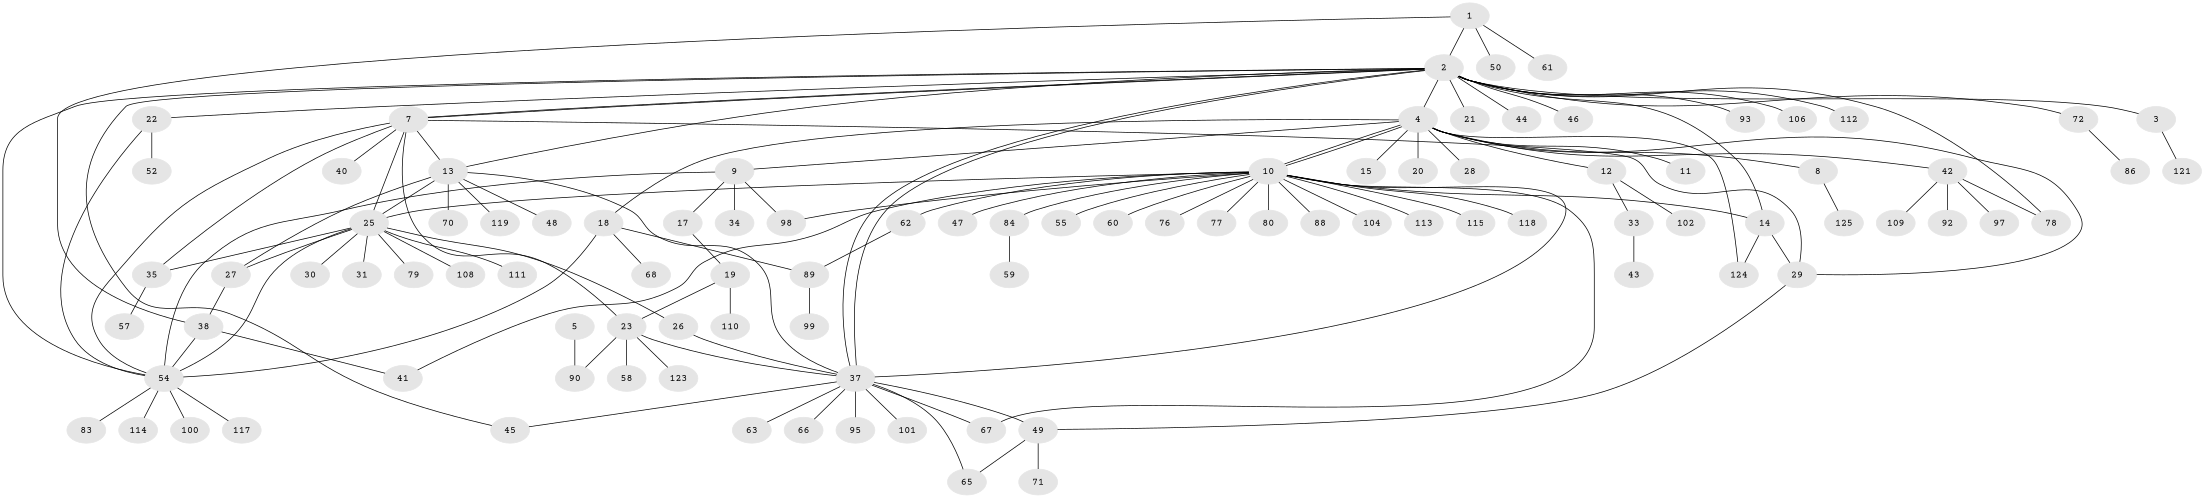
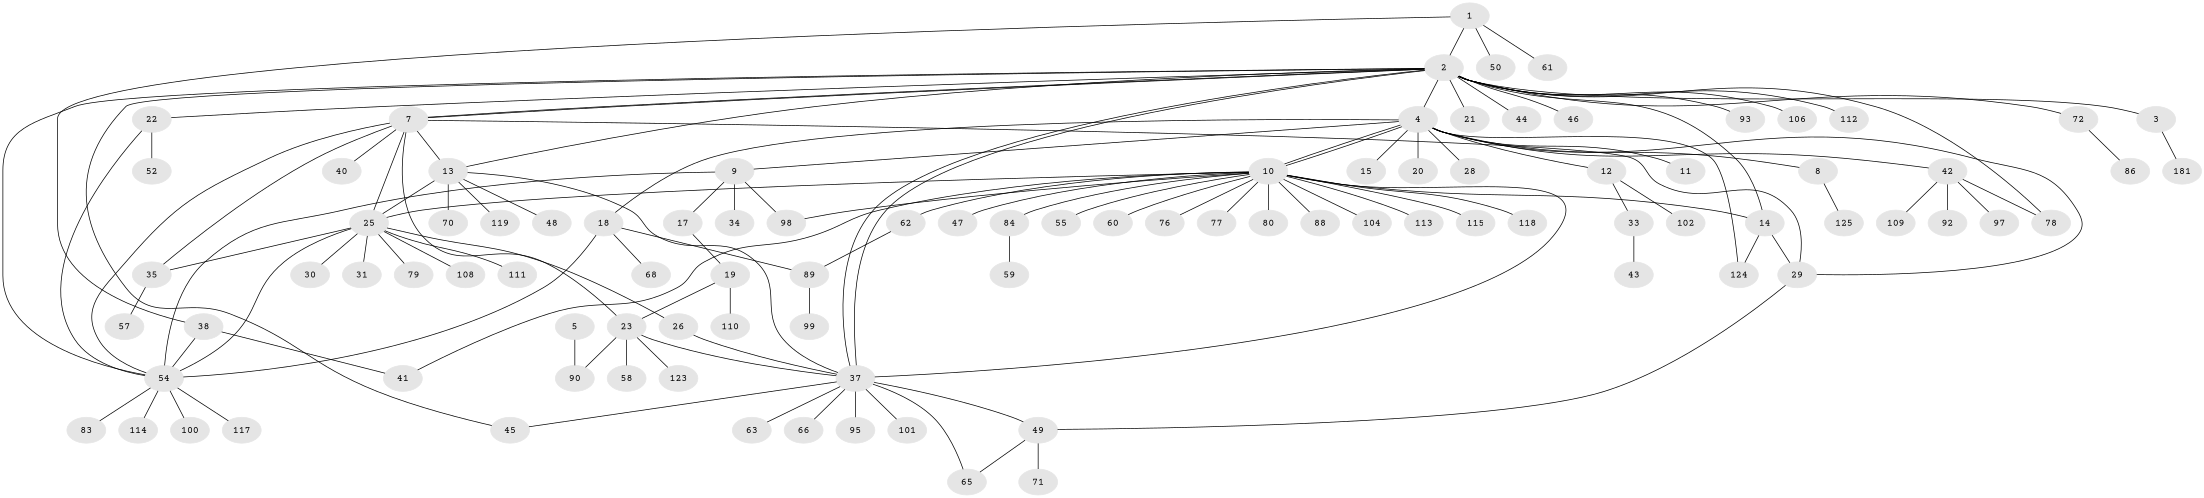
node "121": label "121" -> "181"
node "27": removed
node "67": removed
